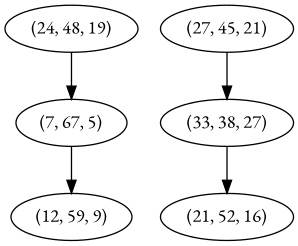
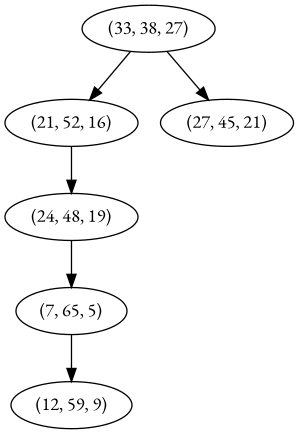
edge "(27, 45, 21)" -> "(33, 38, 27)": reversed
node "(7, 67, 5)": label "(7, 67, 5)" -> "(7, 65, 5)"
edge "(21, 52, 16)" -> "(24, 48, 19)": added
